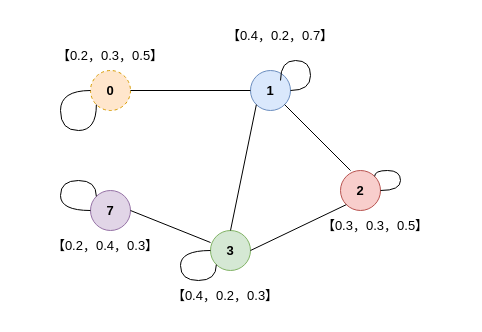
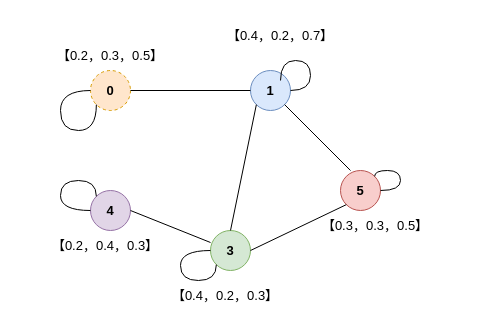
node "2": label "2" -> "5"
node "7": label "7" -> "4"
